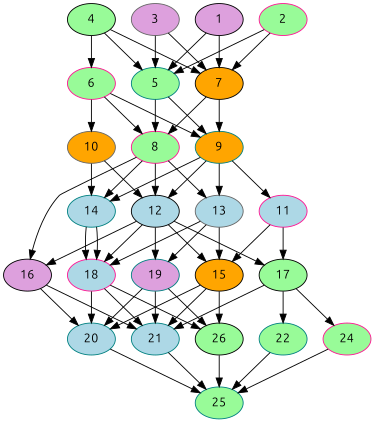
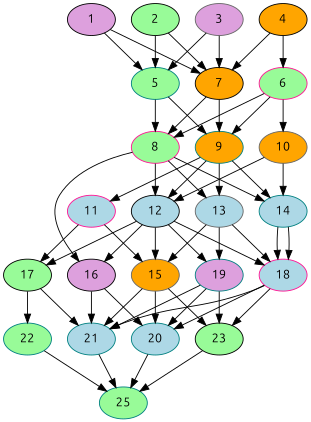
node "4": fillcolor palegreen -> orange
node "2": color deeppink -> black
edge "4" -> "5": removed
node "15": color black -> gray40
node "26": label "26" -> "23"
node "24": removed
